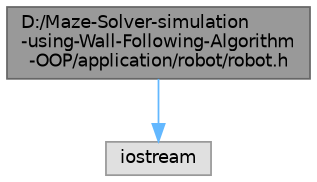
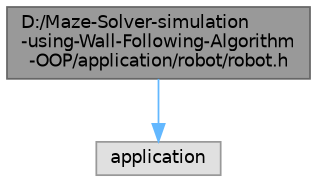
node "iostream": label "iostream" -> "application"
